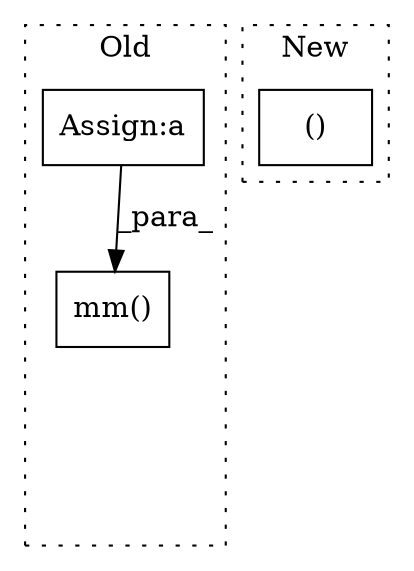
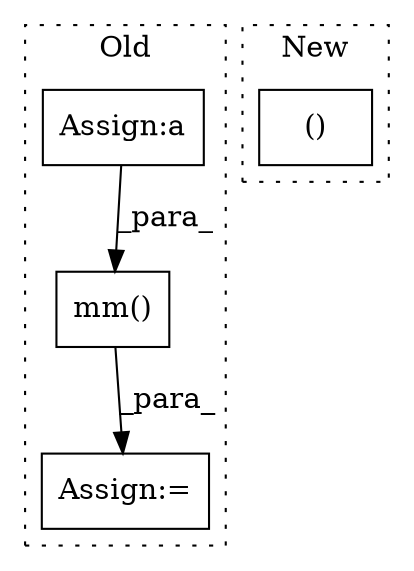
node "Assign:=": added
